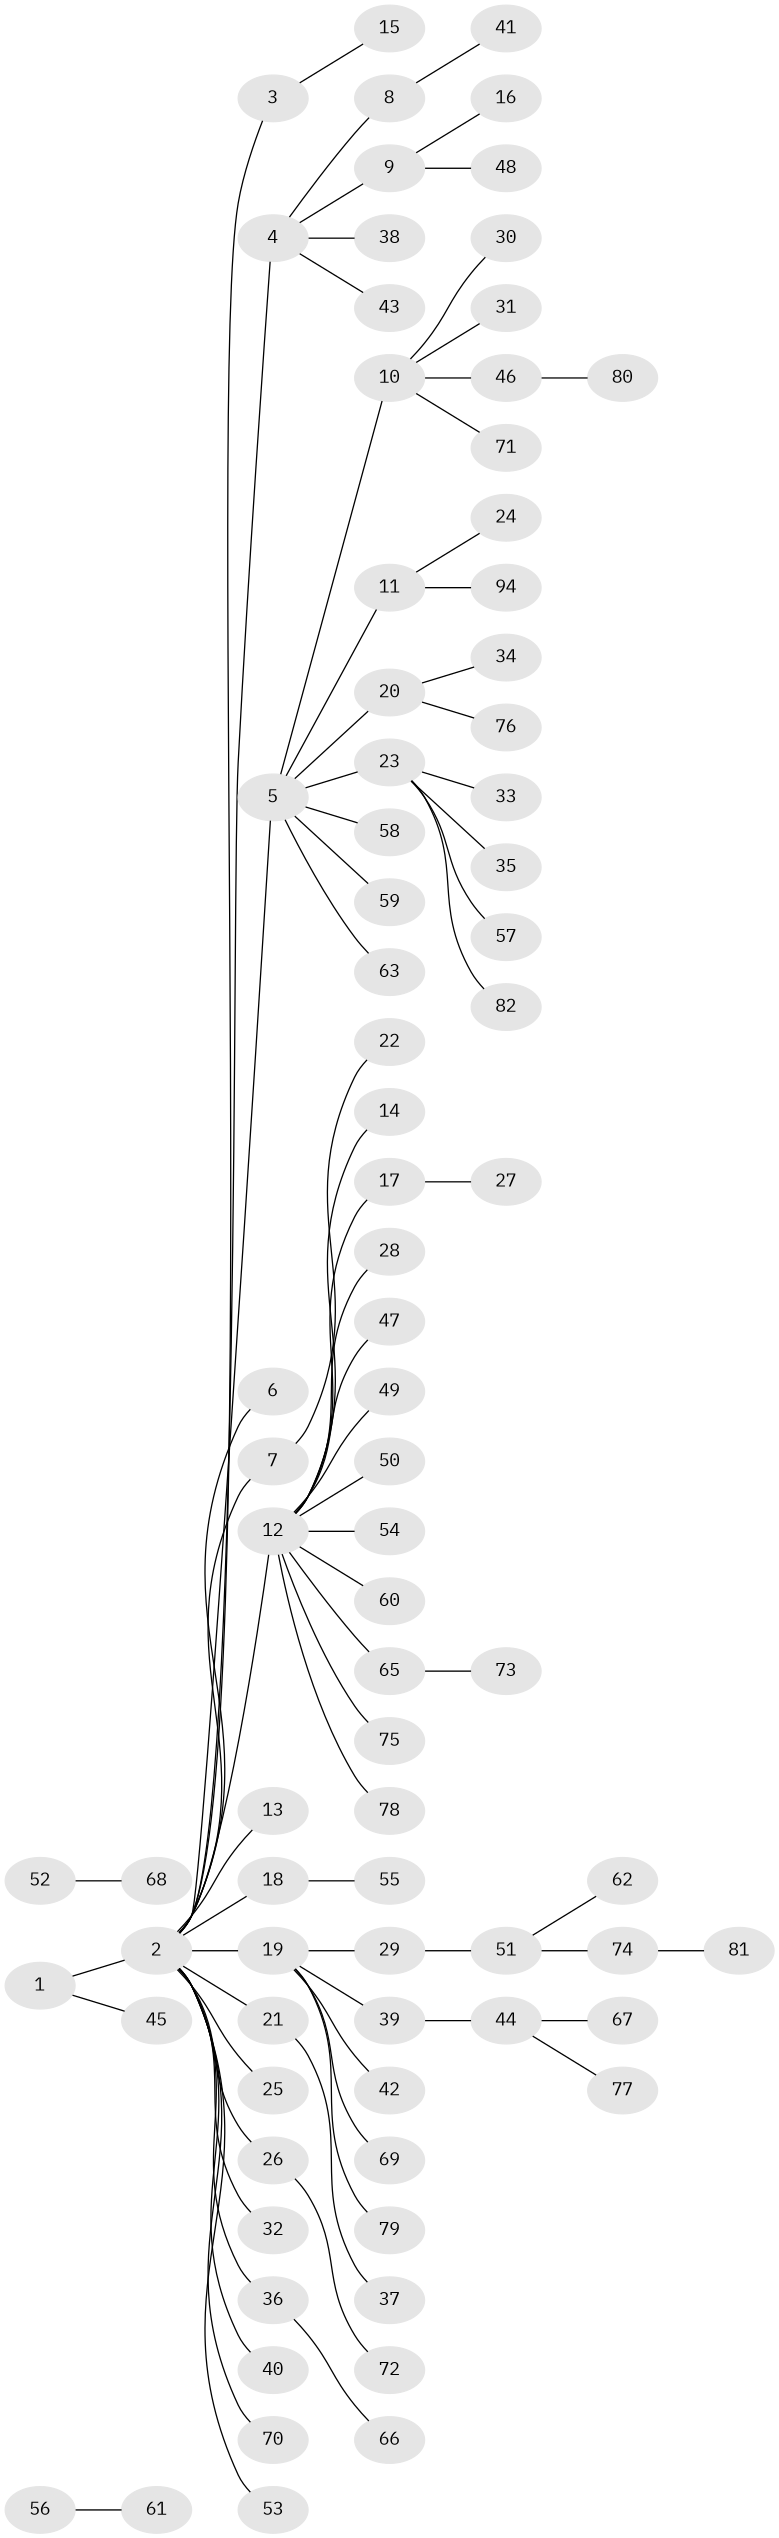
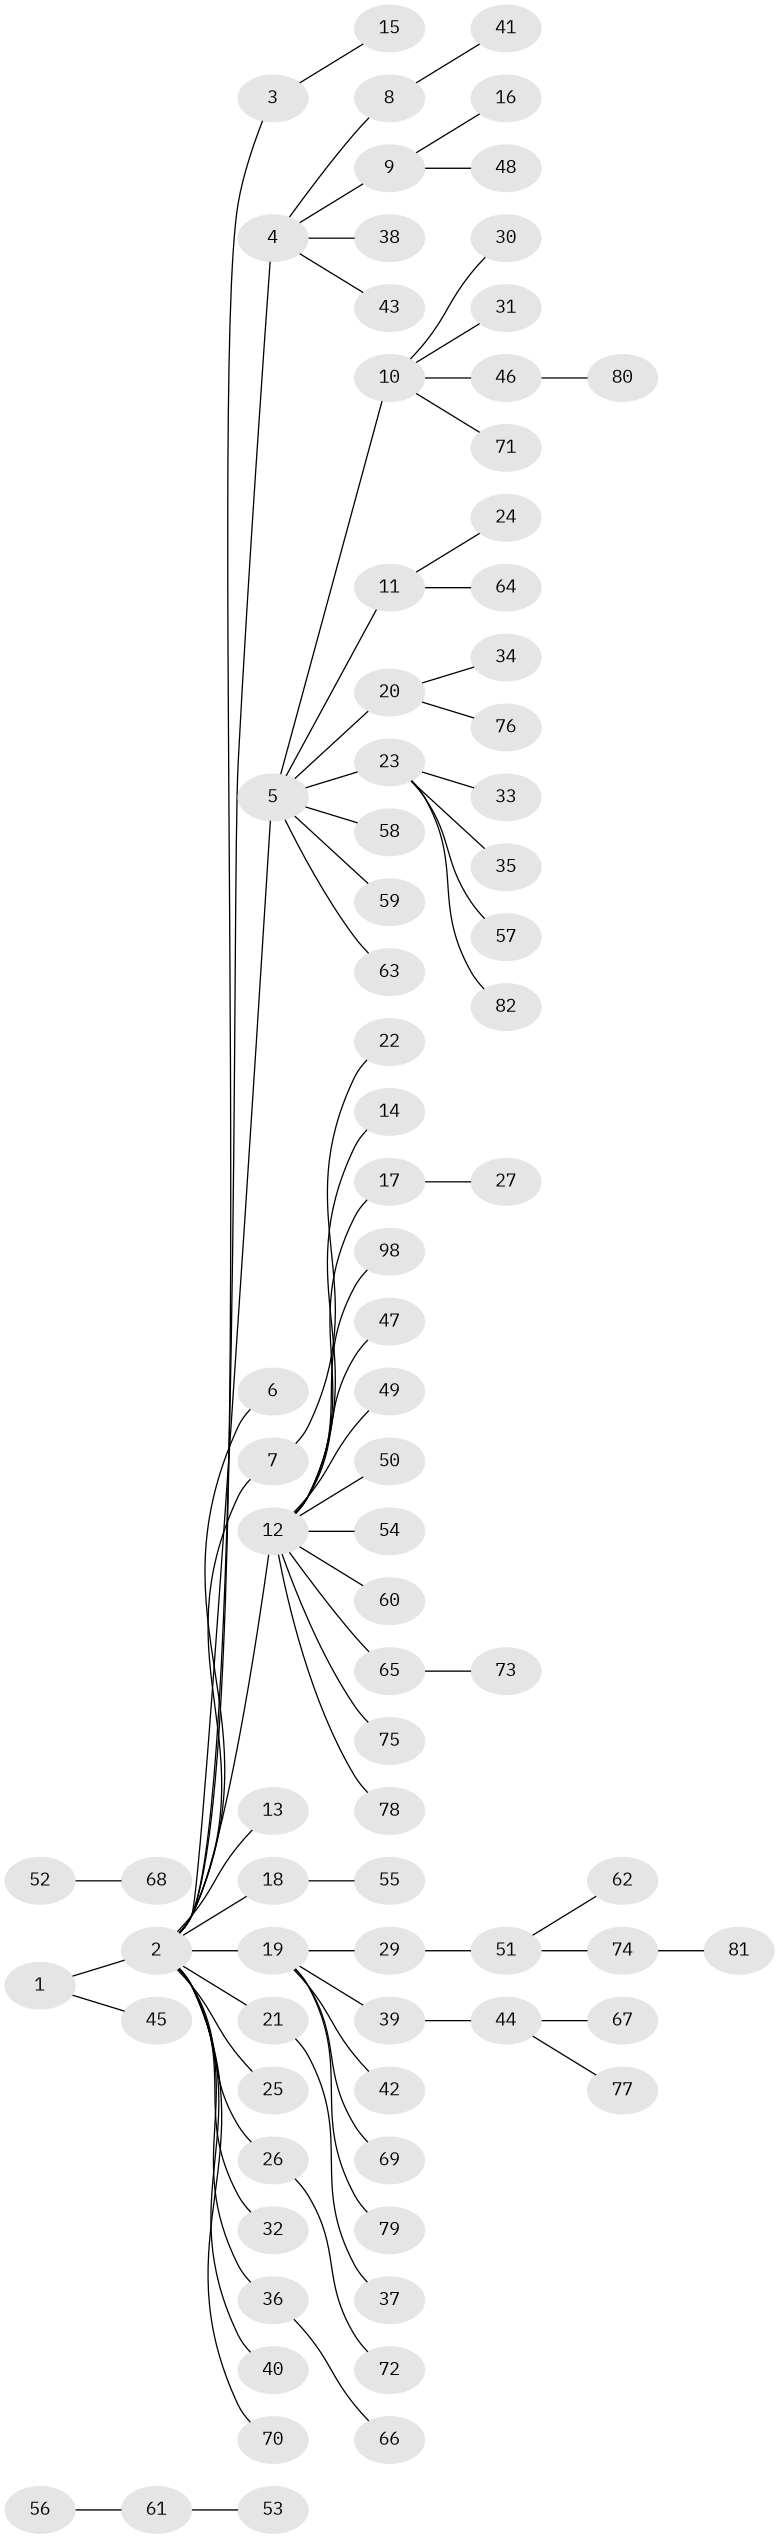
node "94": label "94" -> "64"
node "28": label "28" -> "98"
edge "2" -- "53": now "61" -- "53"
